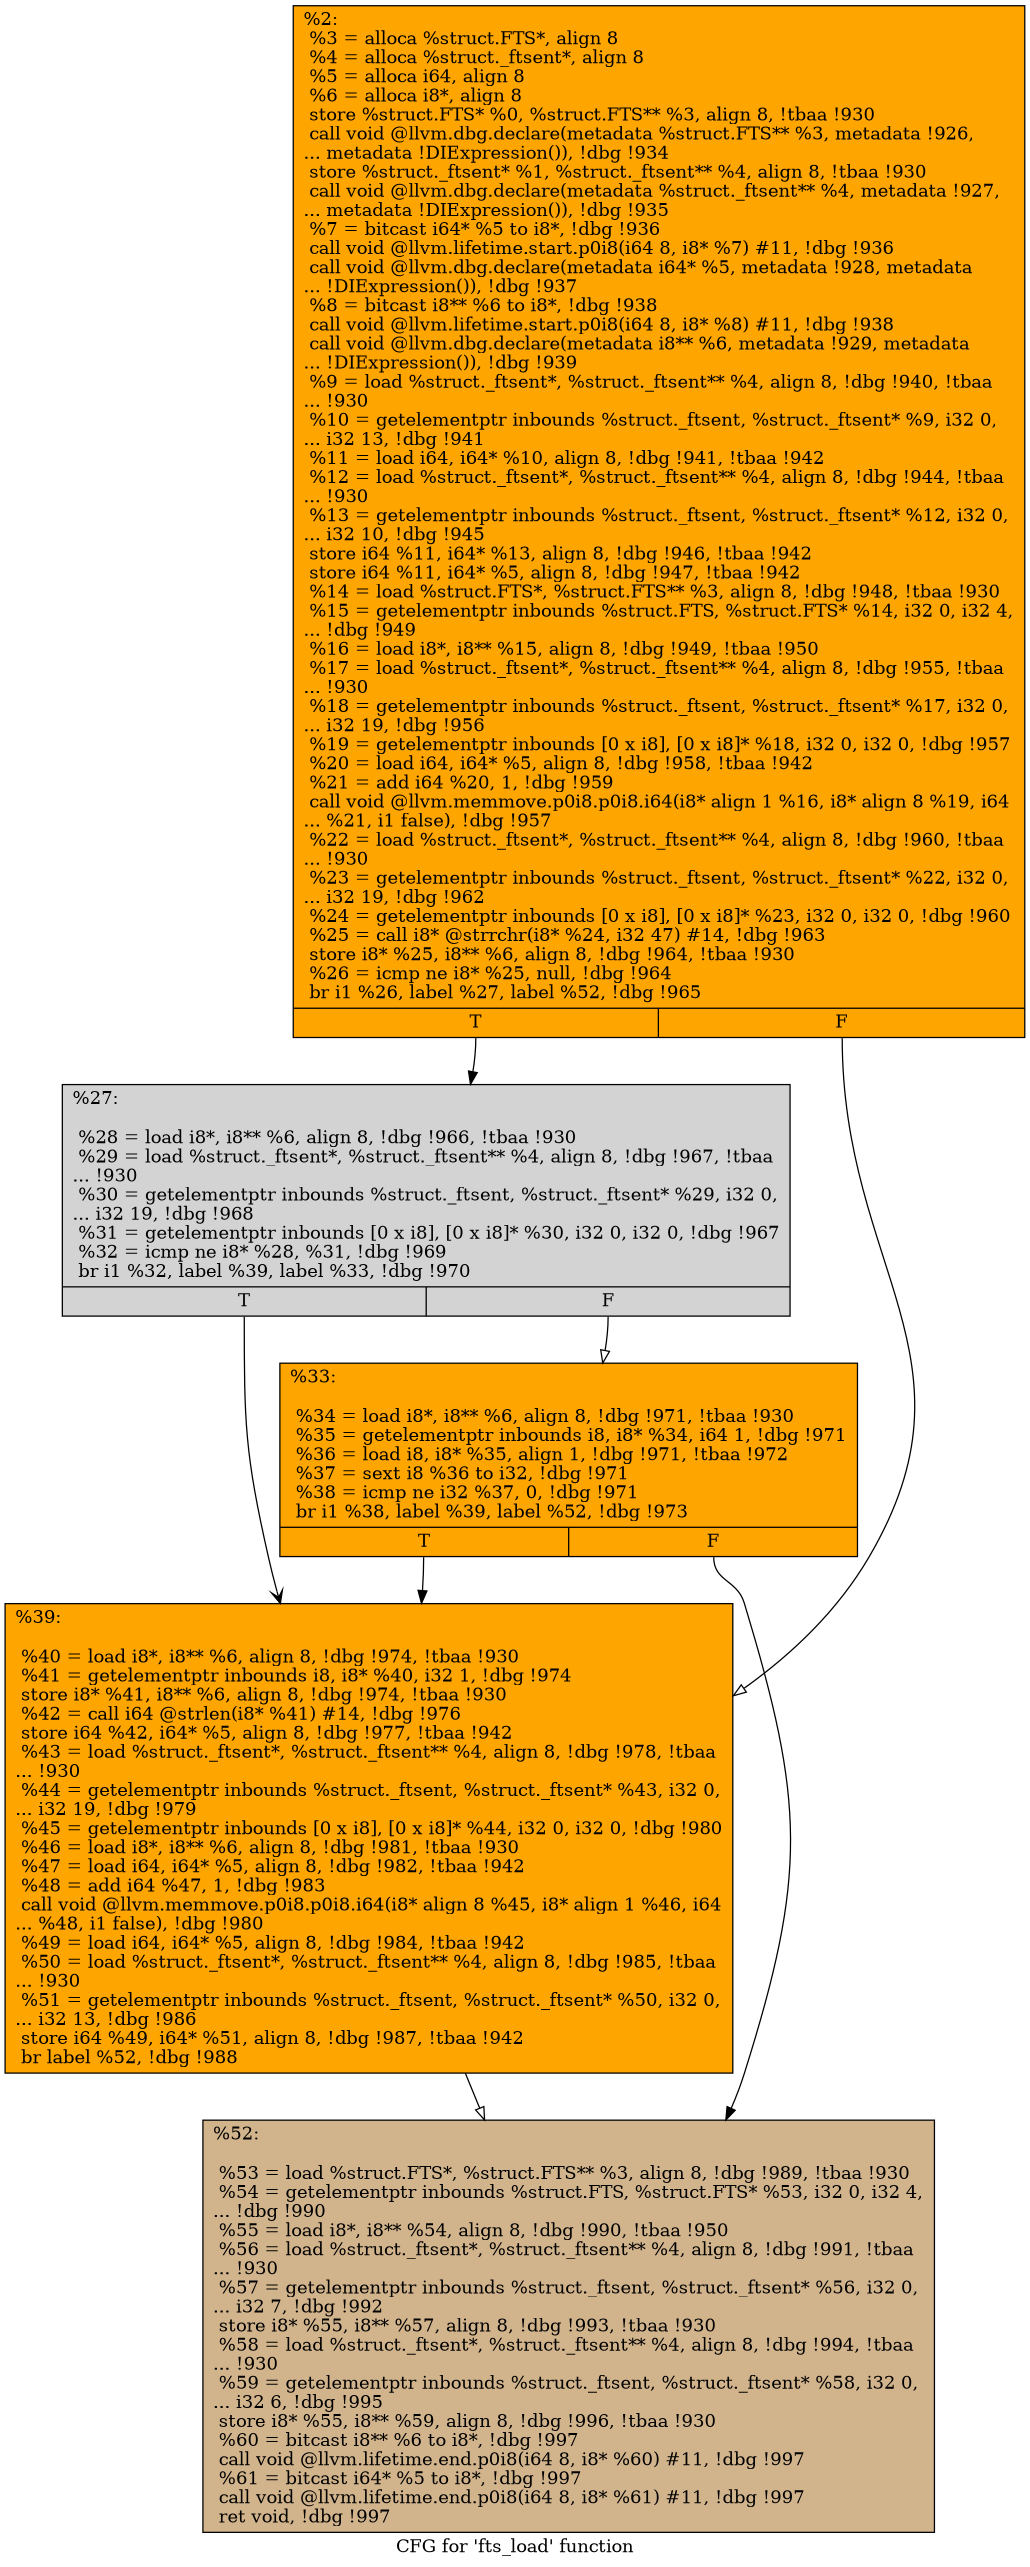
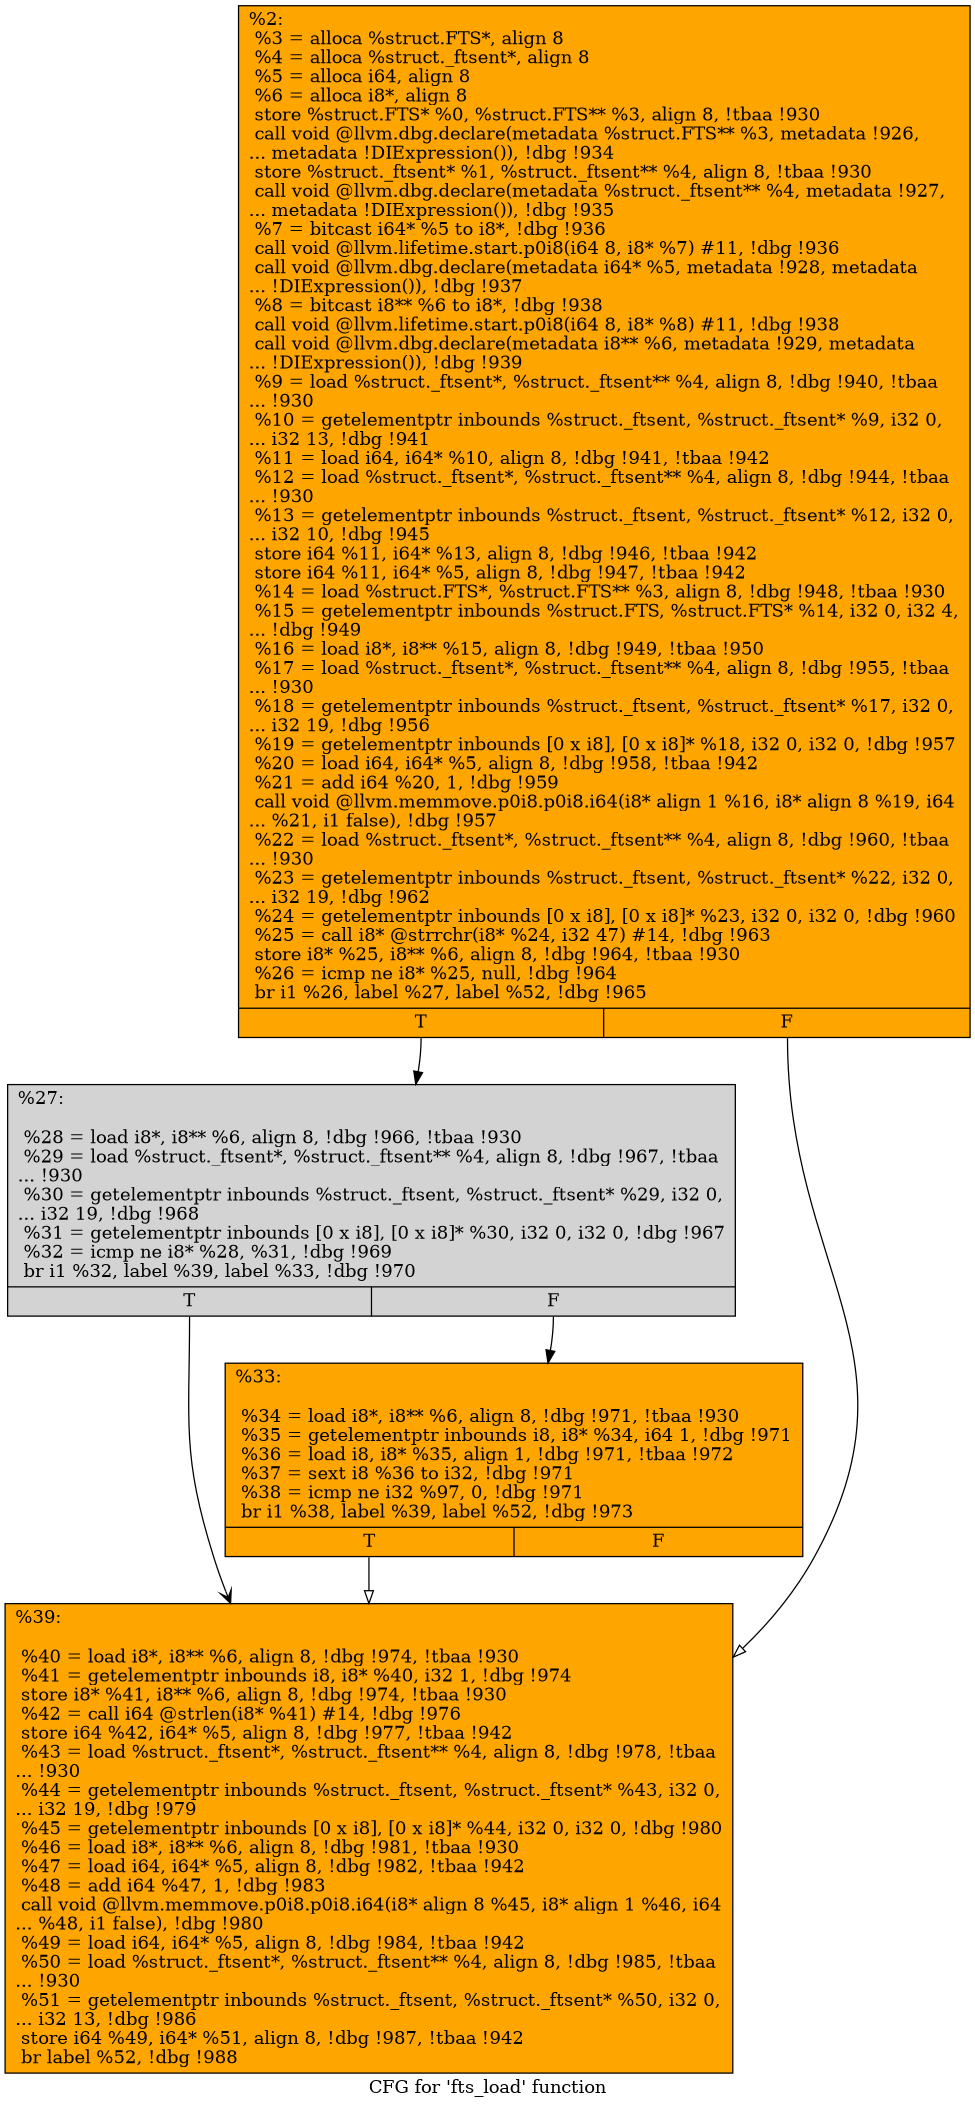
edge "%27:" -> "%33:": arrowhead onormal -> normal
node "%33:": text "%38 = icmp ne i32 %37, 0, !dbg !971" -> "%38 = icmp ne i32 %97, 0, !dbg !971"
edge "%33:" -> "%39:": arrowhead normal -> onormal
node "%52:": removed
